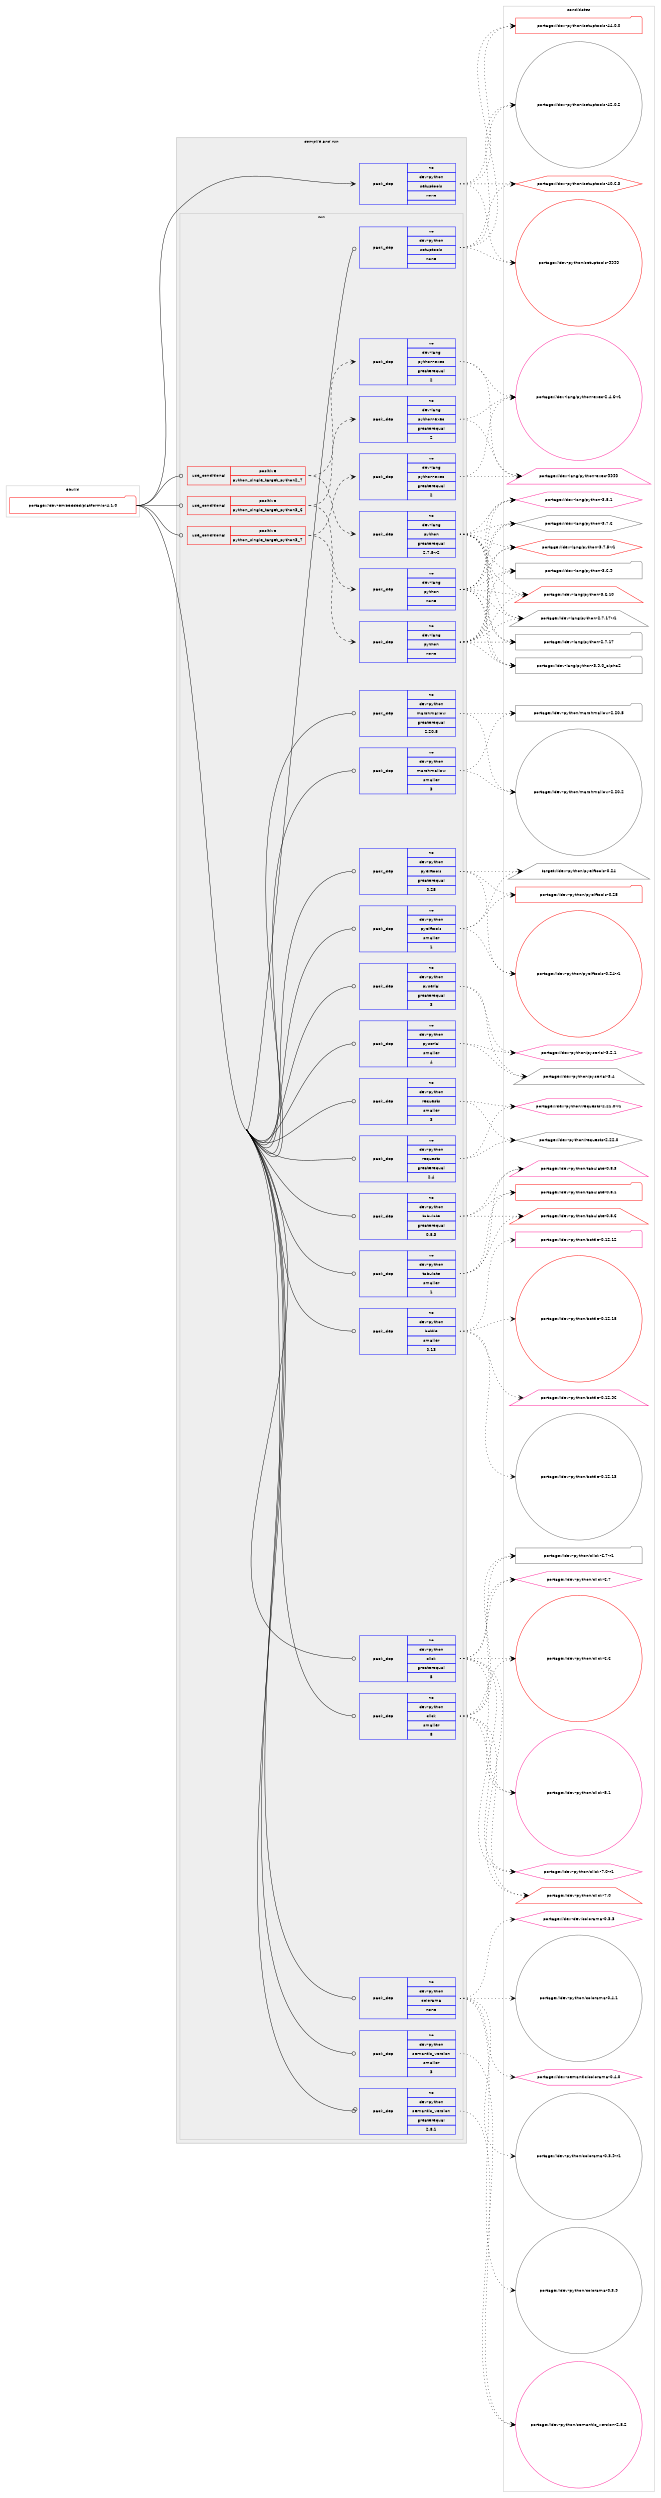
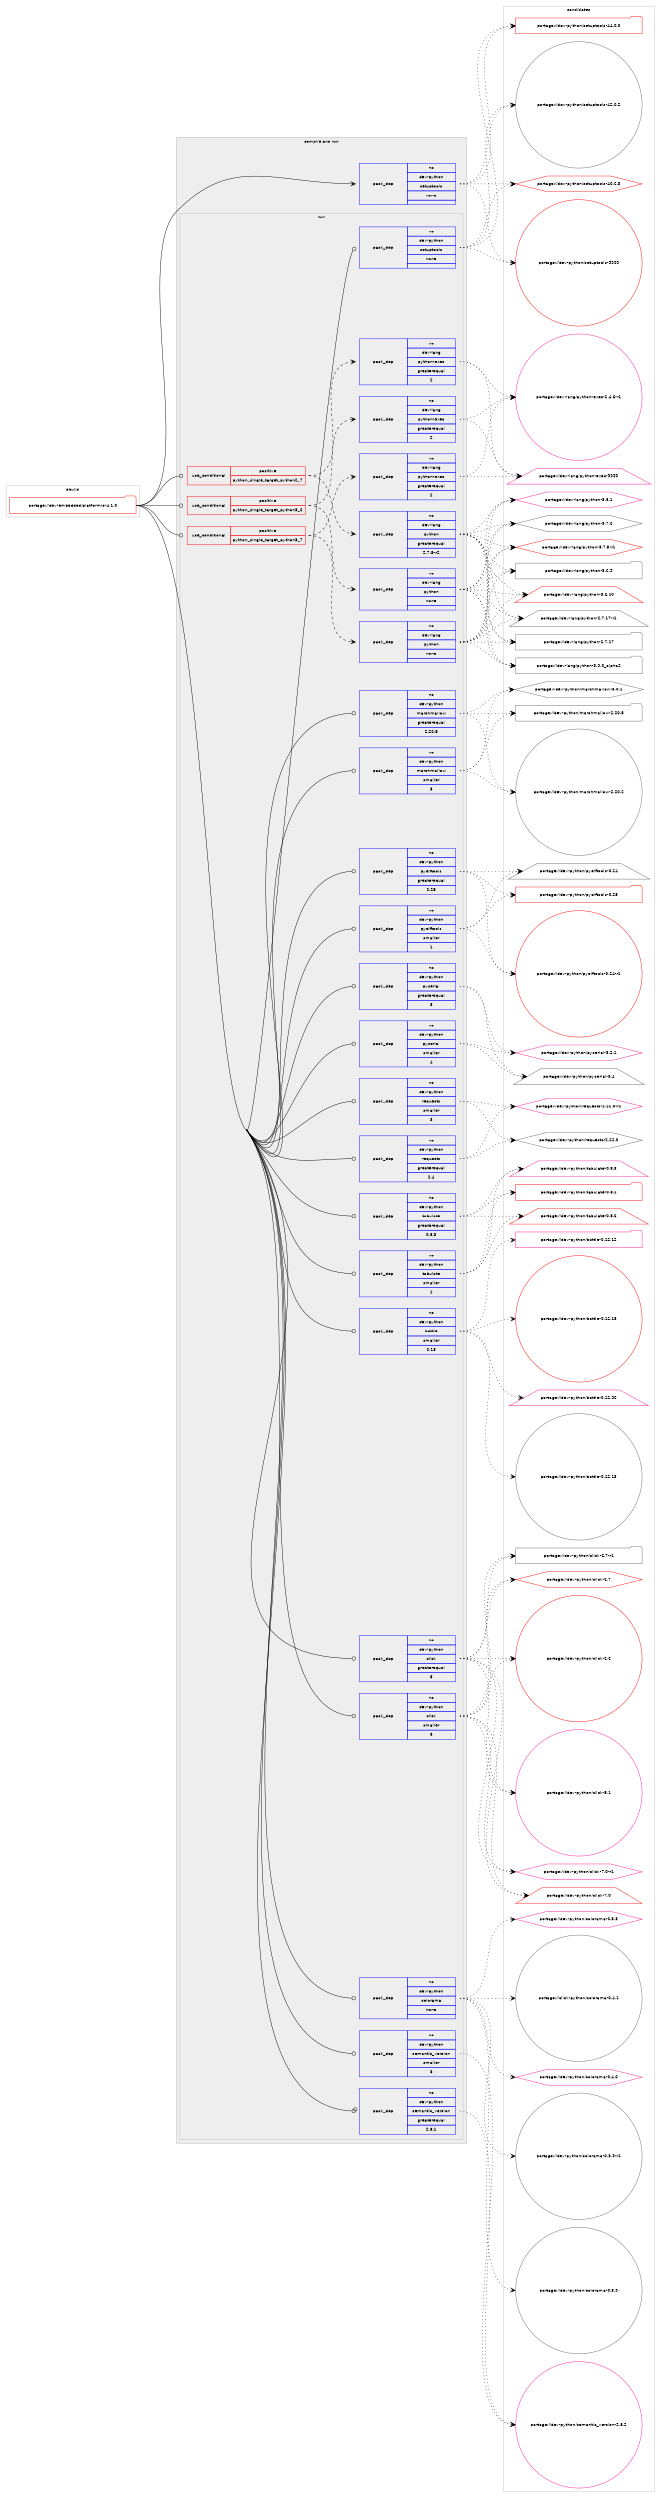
node "portage://dev-python/marshmallow-3.0.1": added
node "target://dev-python/pyelftools-0.24": label "target://dev-python/pyelftools-0.24" -> "portage://dev-python/pyelftools-0.24"
node "portage://dev-python/click-6.7": color deeppink -> red
node "portage://dev-dev/colorama-0.3.3": label "portage://dev-dev/colorama-0.3.3" -> "portage://dev-python/colorama-0.3.3"
node "portage://dev-python/colorama-0.4.1": label "portage://dev-python/colorama-0.4.1" -> "portage://click-python/colorama-0.4.1"
node "portage://dev-semantic/colorama-0.4.0": label "portage://dev-semantic/colorama-0.4.0" -> "portage://dev-python/colorama-0.4.0"
